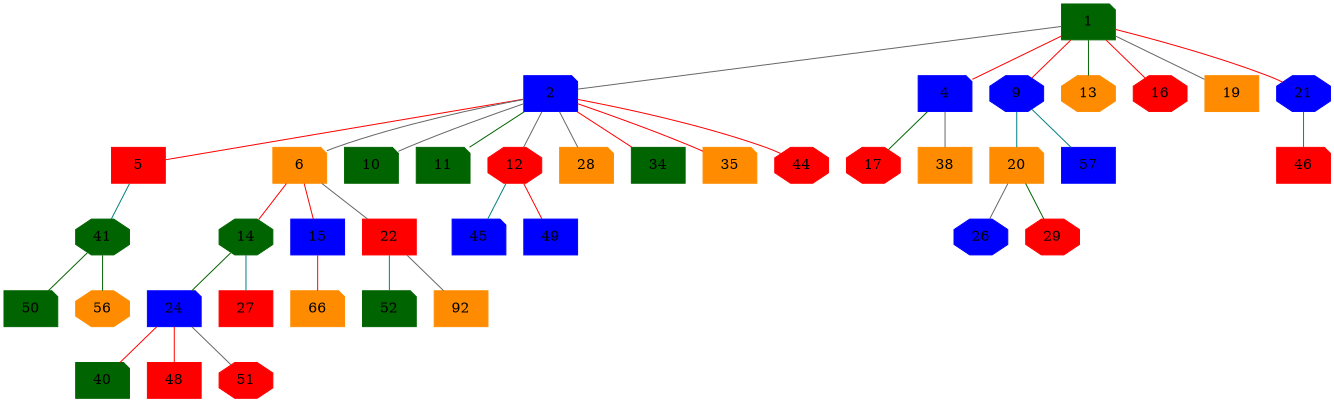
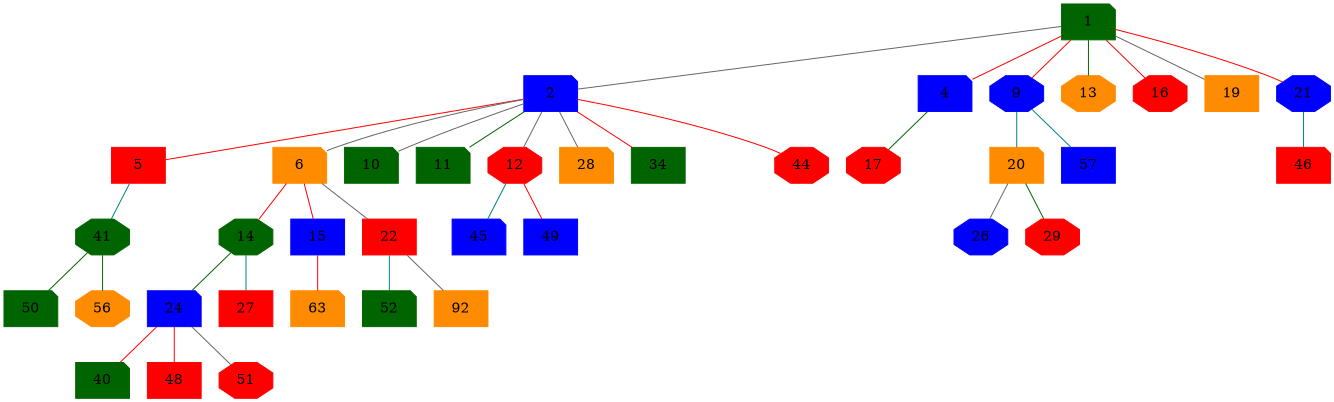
node "35": removed
node "38": removed
node "66": label "66" -> "63"
